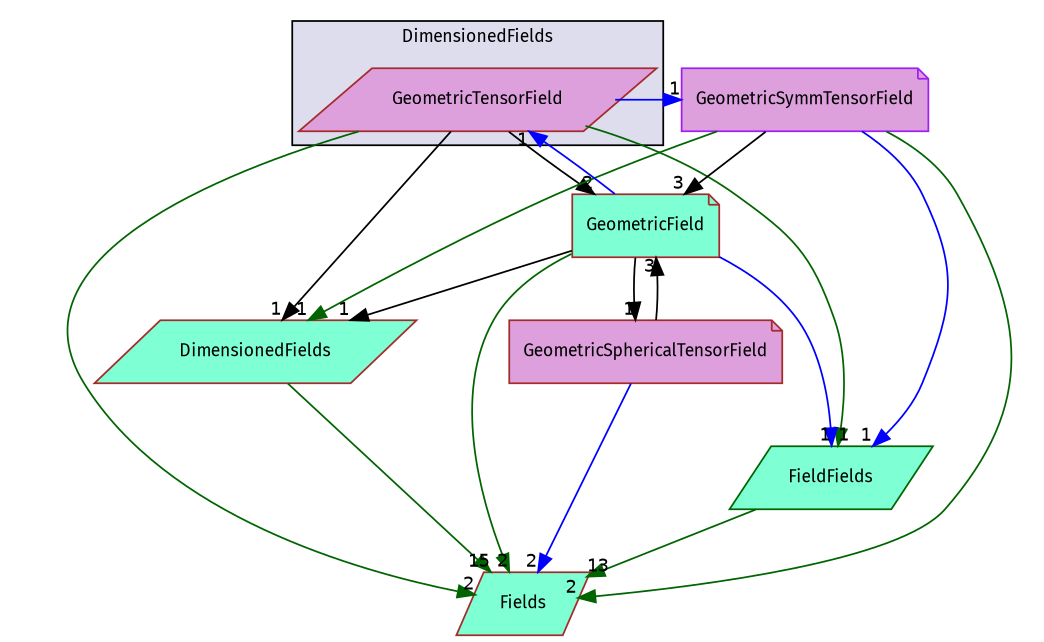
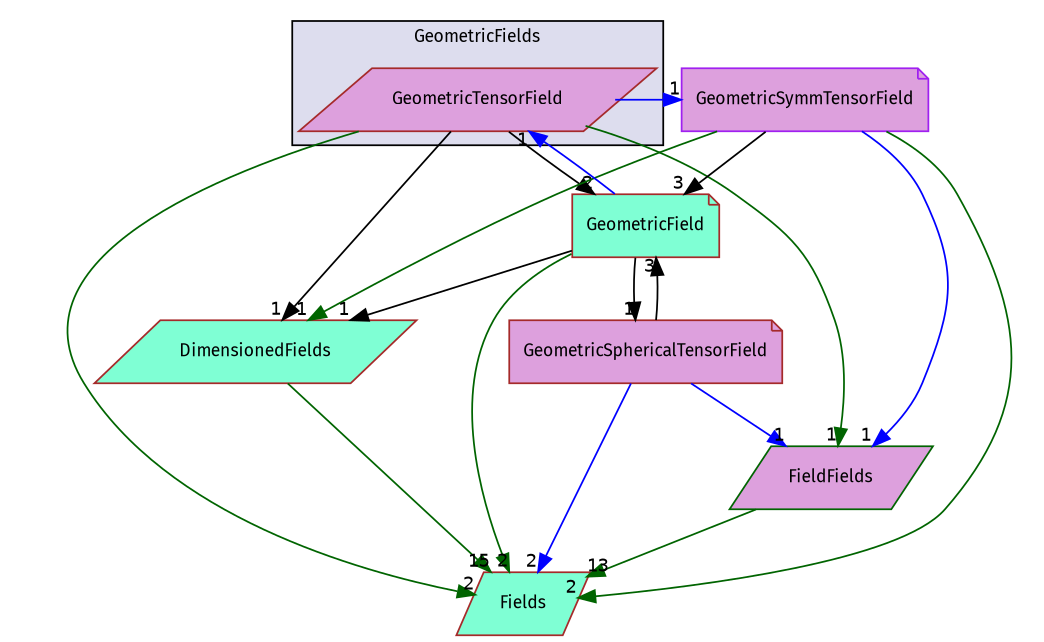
cluster "DimensionedFields": label "DimensionedFields" -> "GeometricFields"
edge "GeometricField" -> "FieldFields": now "GeometricSphericalTensorField" -> "FieldFields"
node "FieldFields": fillcolor aquamarine -> plum
